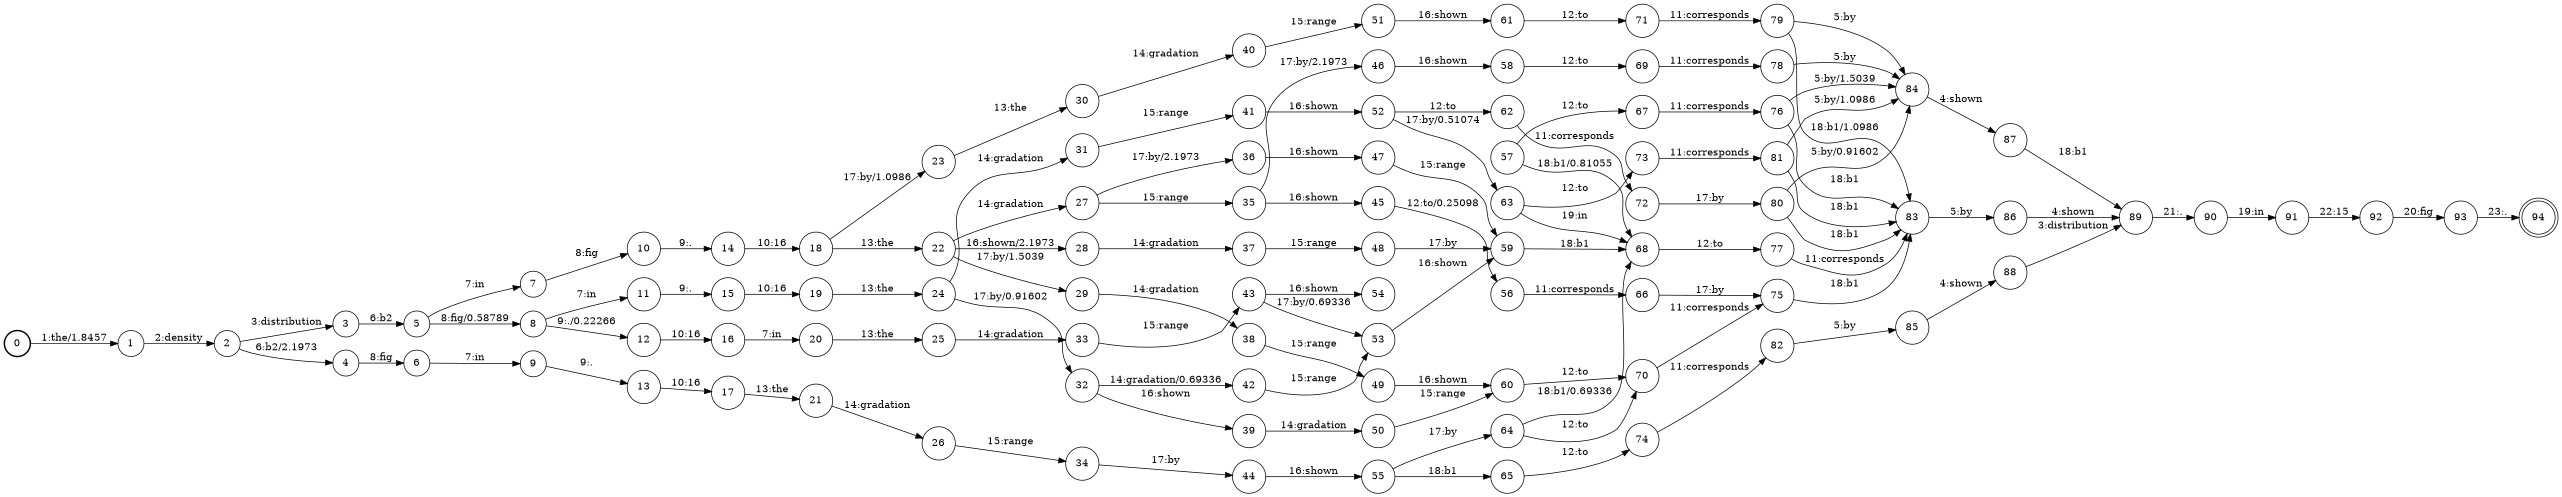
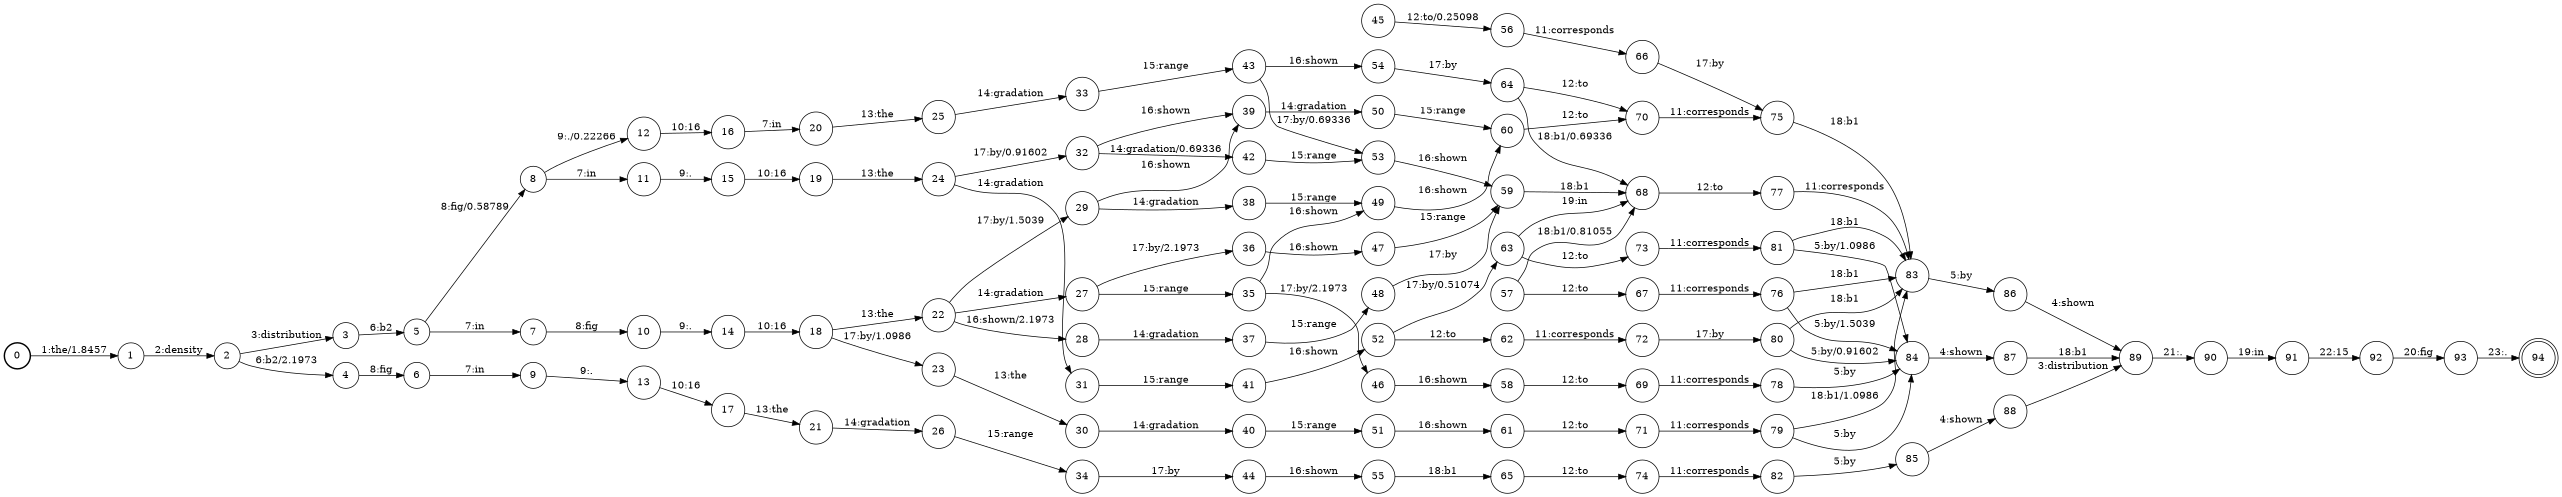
edge "29" -> "39": added, label "16:shown"
edge "35" -> "45": now "35" -> "49"
edge "55" -> "64": now "54" -> "64"
